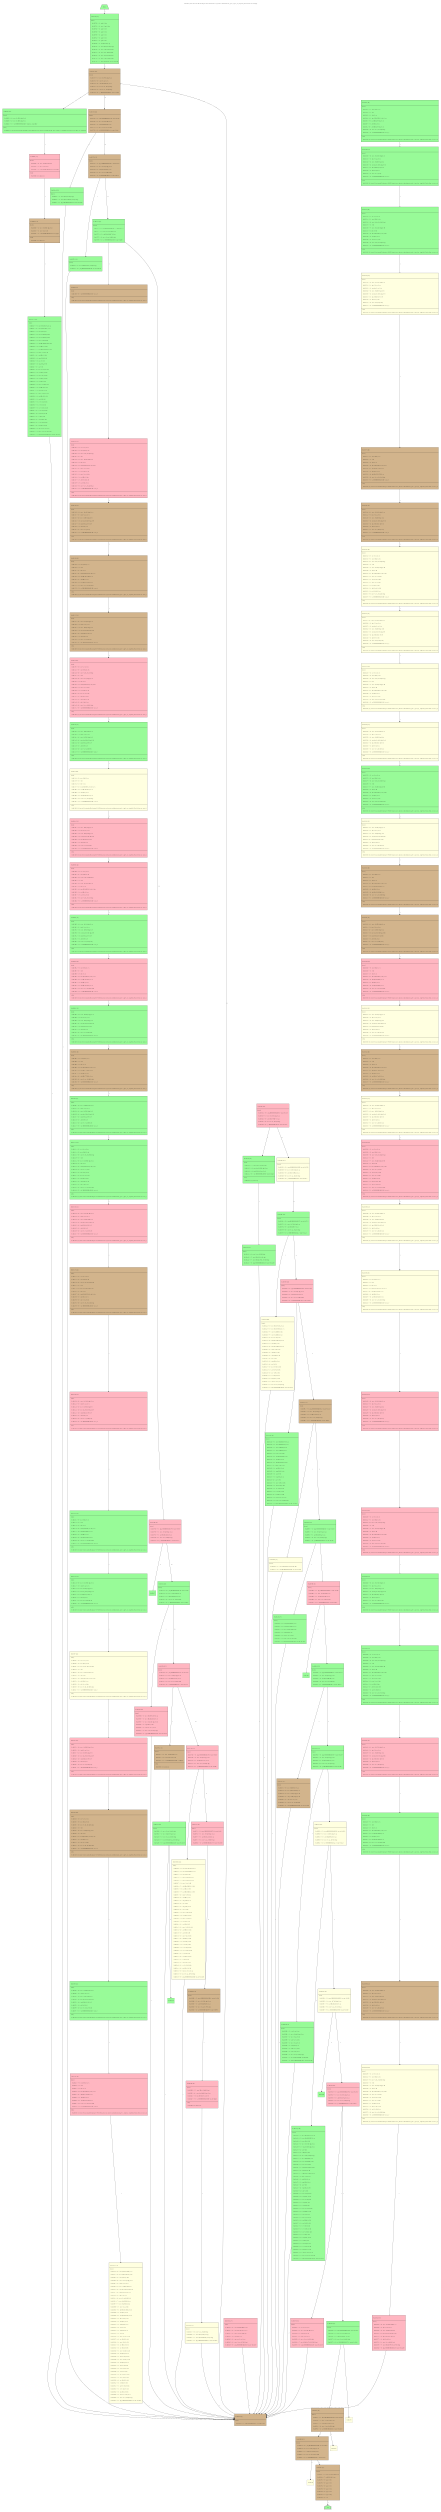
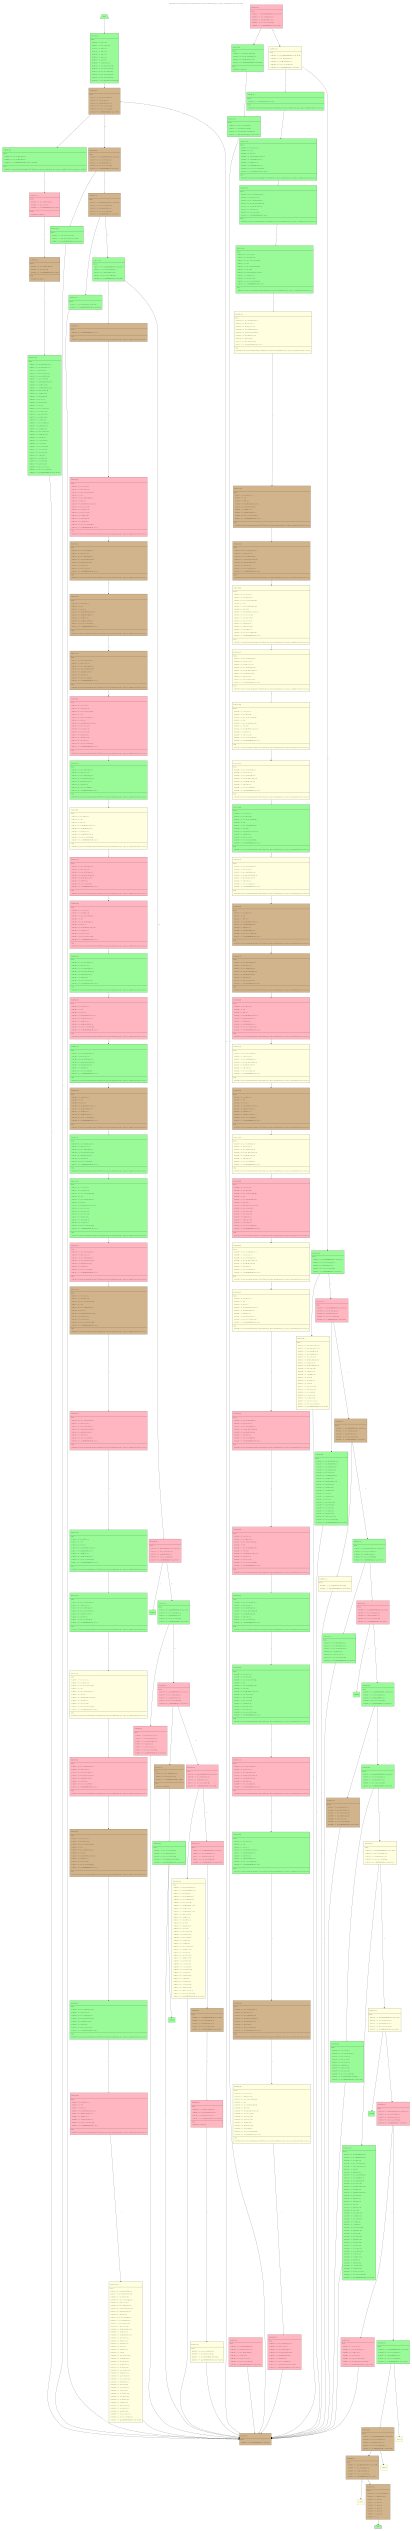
node "0x4020de [5]": added
